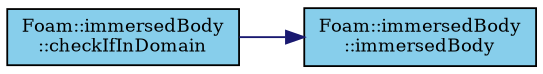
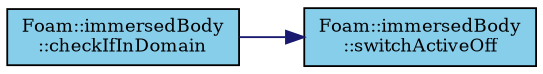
node "Foam::immersedBody ::immersedBody": label "Foam::immersedBody ::immersedBody" -> "Foam::immersedBody ::switchActiveOff"
